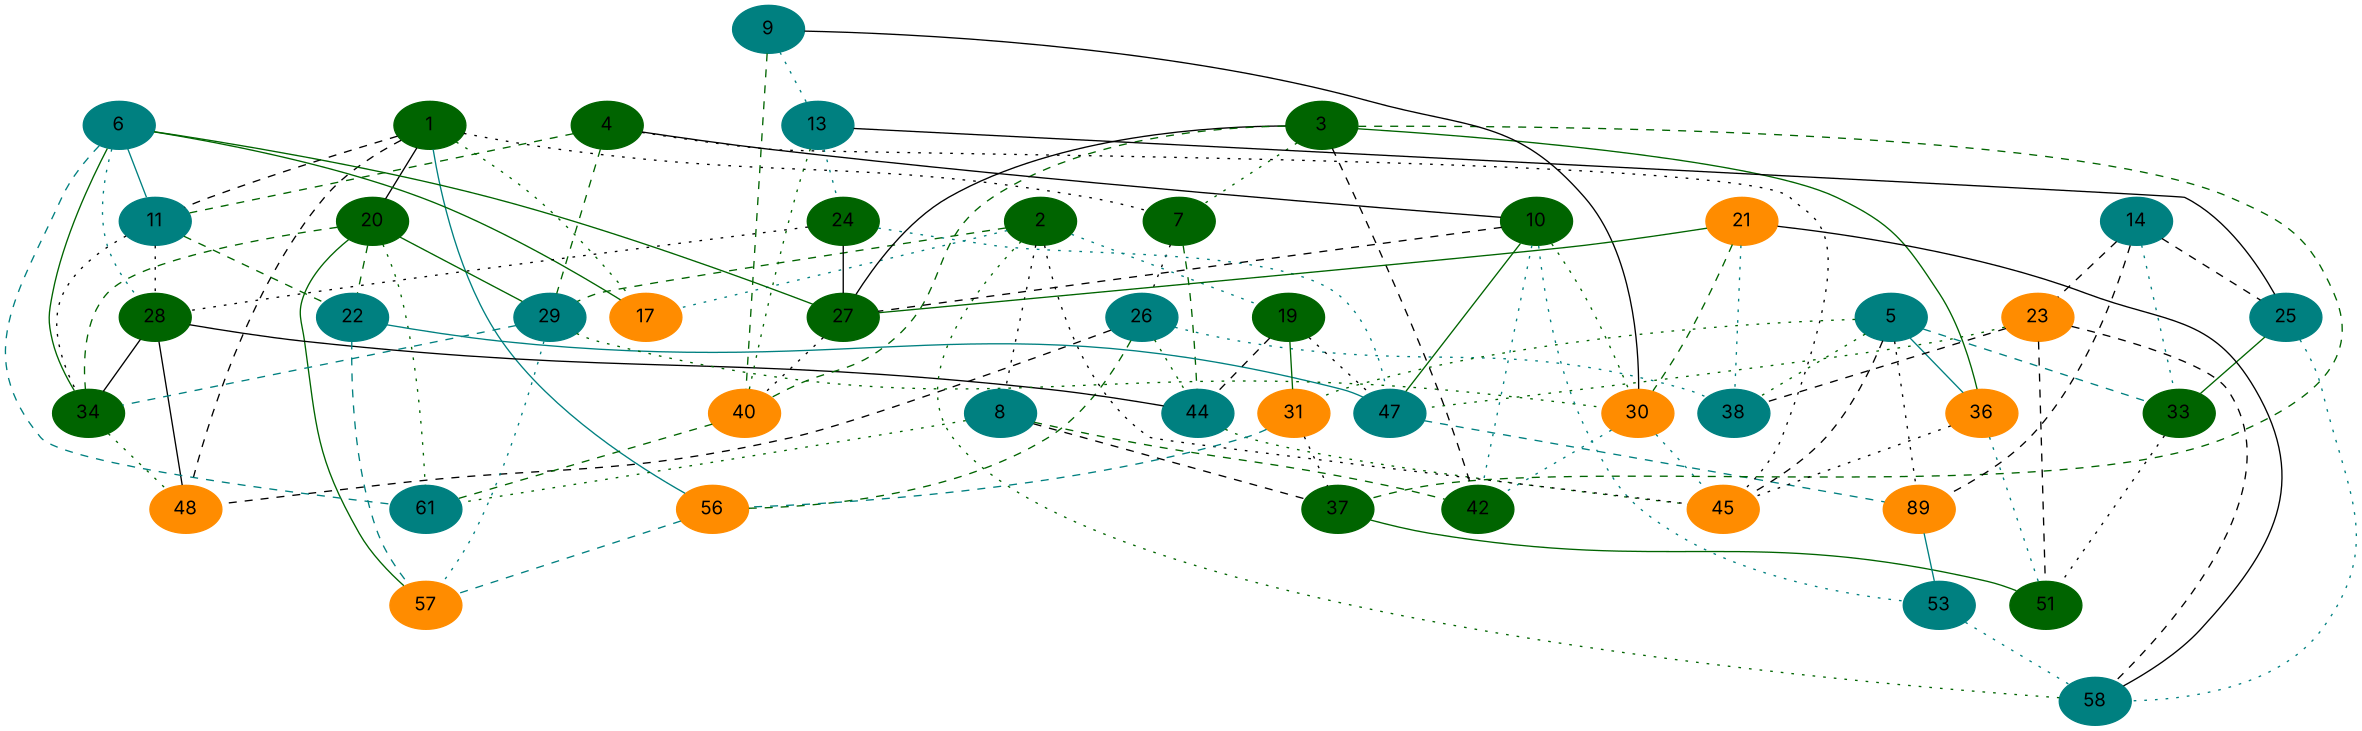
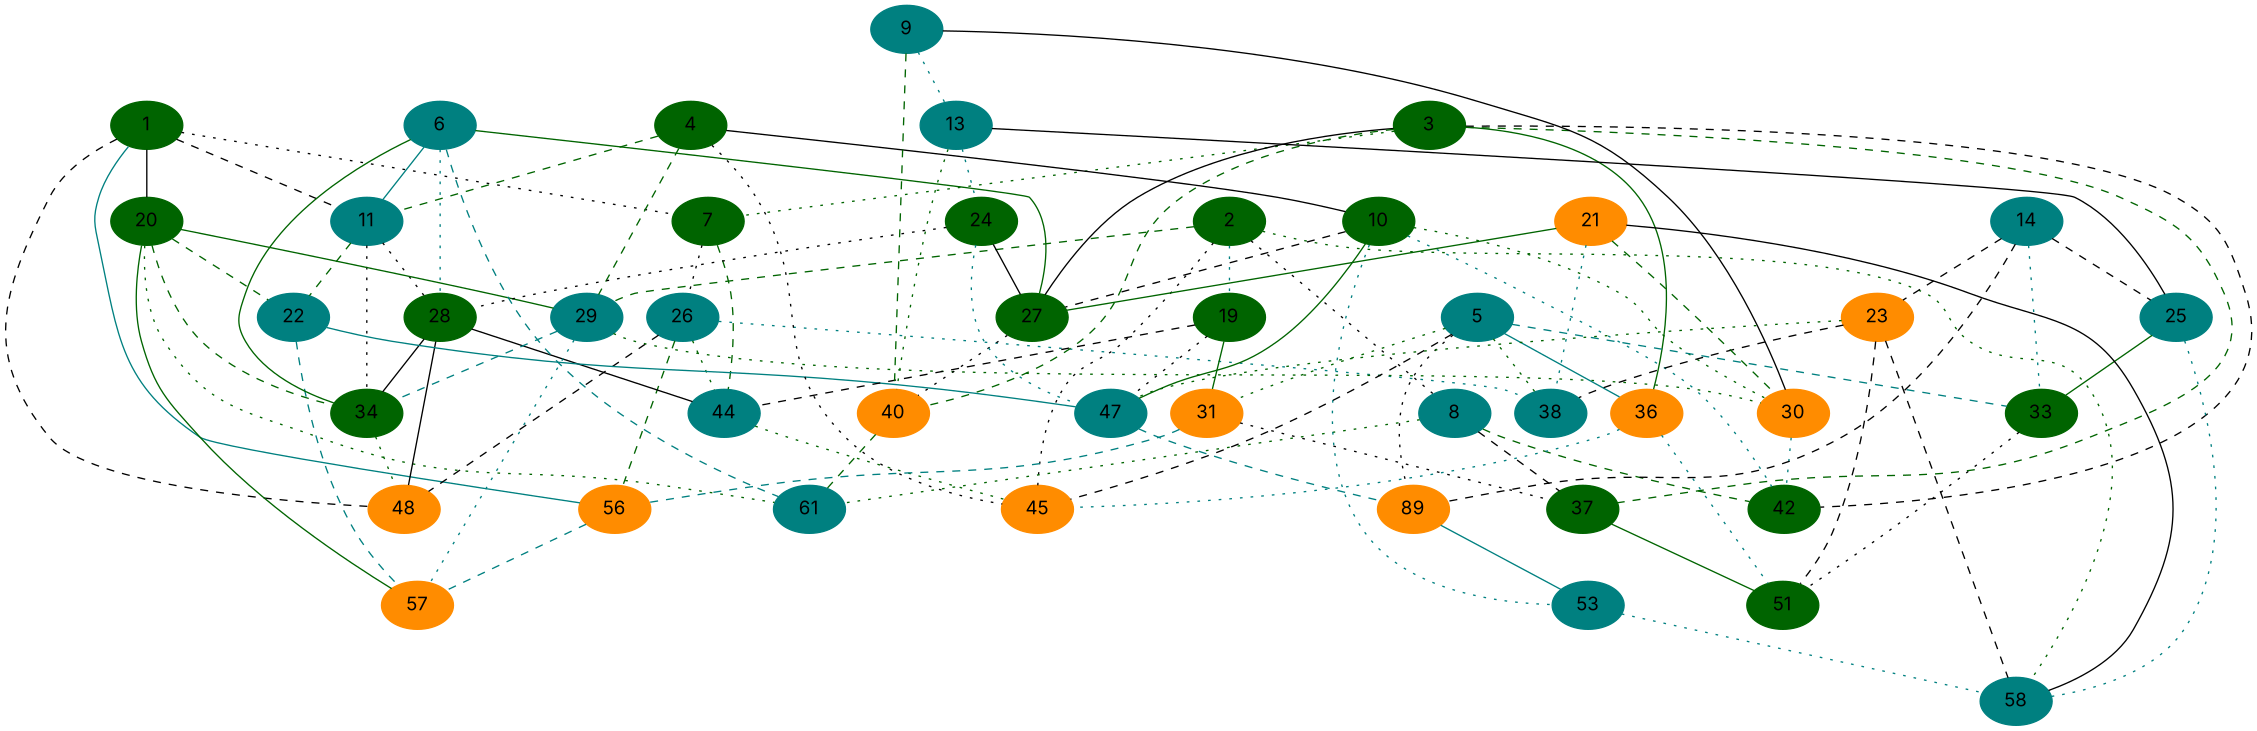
node "17": removed
edge "30" -- "45": removed
edge "36" -- "45": color black -> teal
